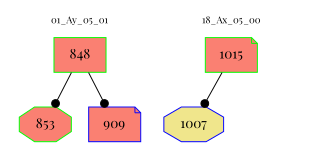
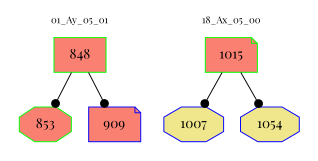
node "1054": added
